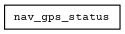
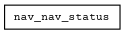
node "nav_gps_status": label "nav_gps_status" -> "nav_nav_status"
